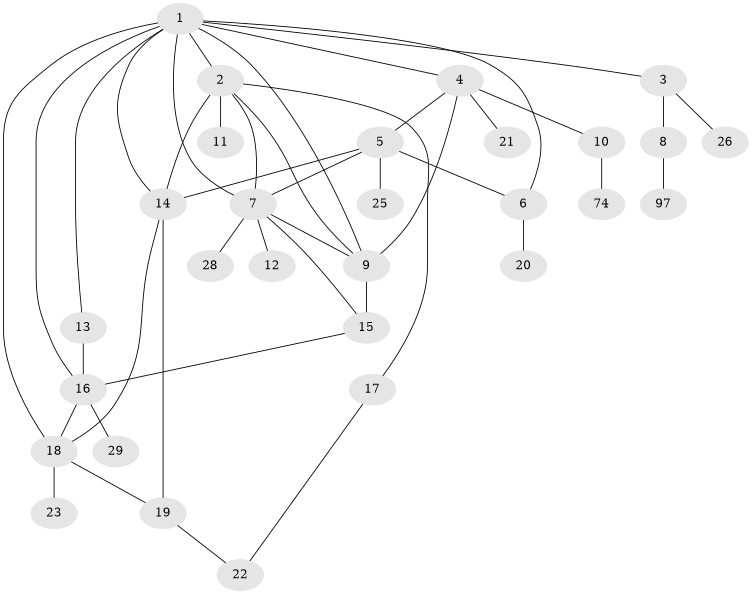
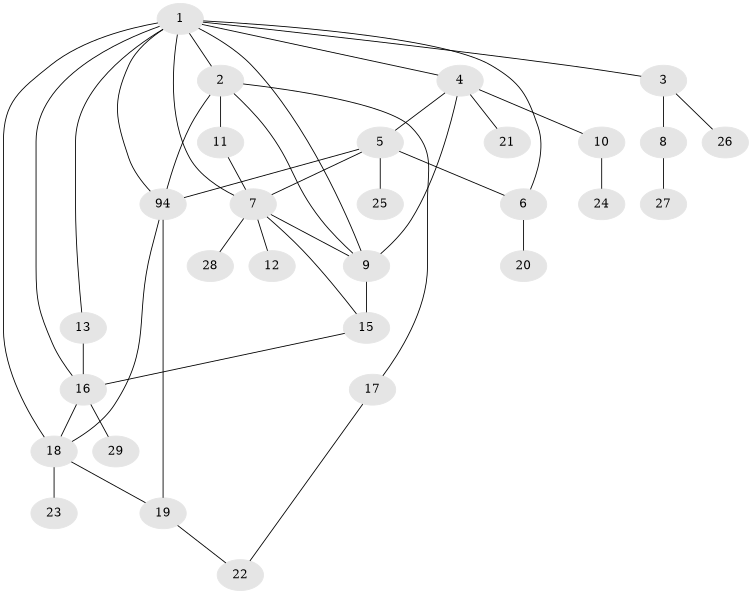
edge "2" -- "7": now "11" -- "7"
node "14": label "14" -> "94"
node "74": label "74" -> "24"
node "97": label "97" -> "27"
